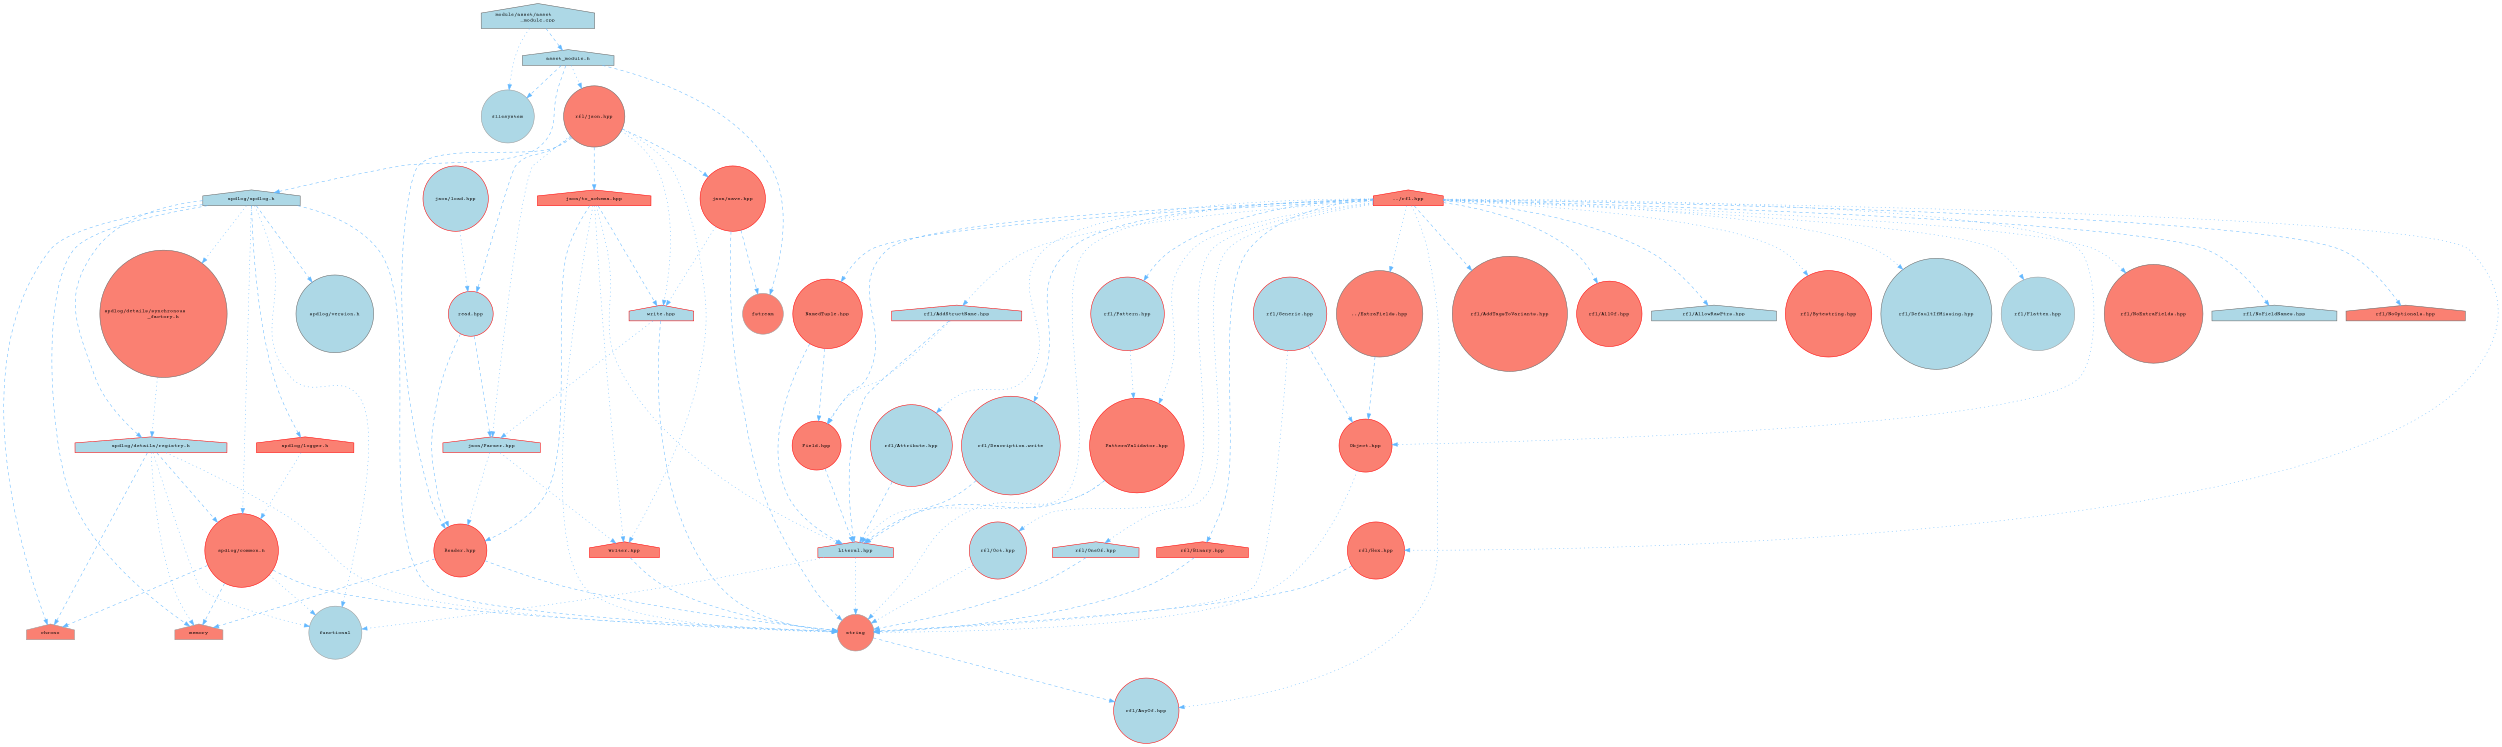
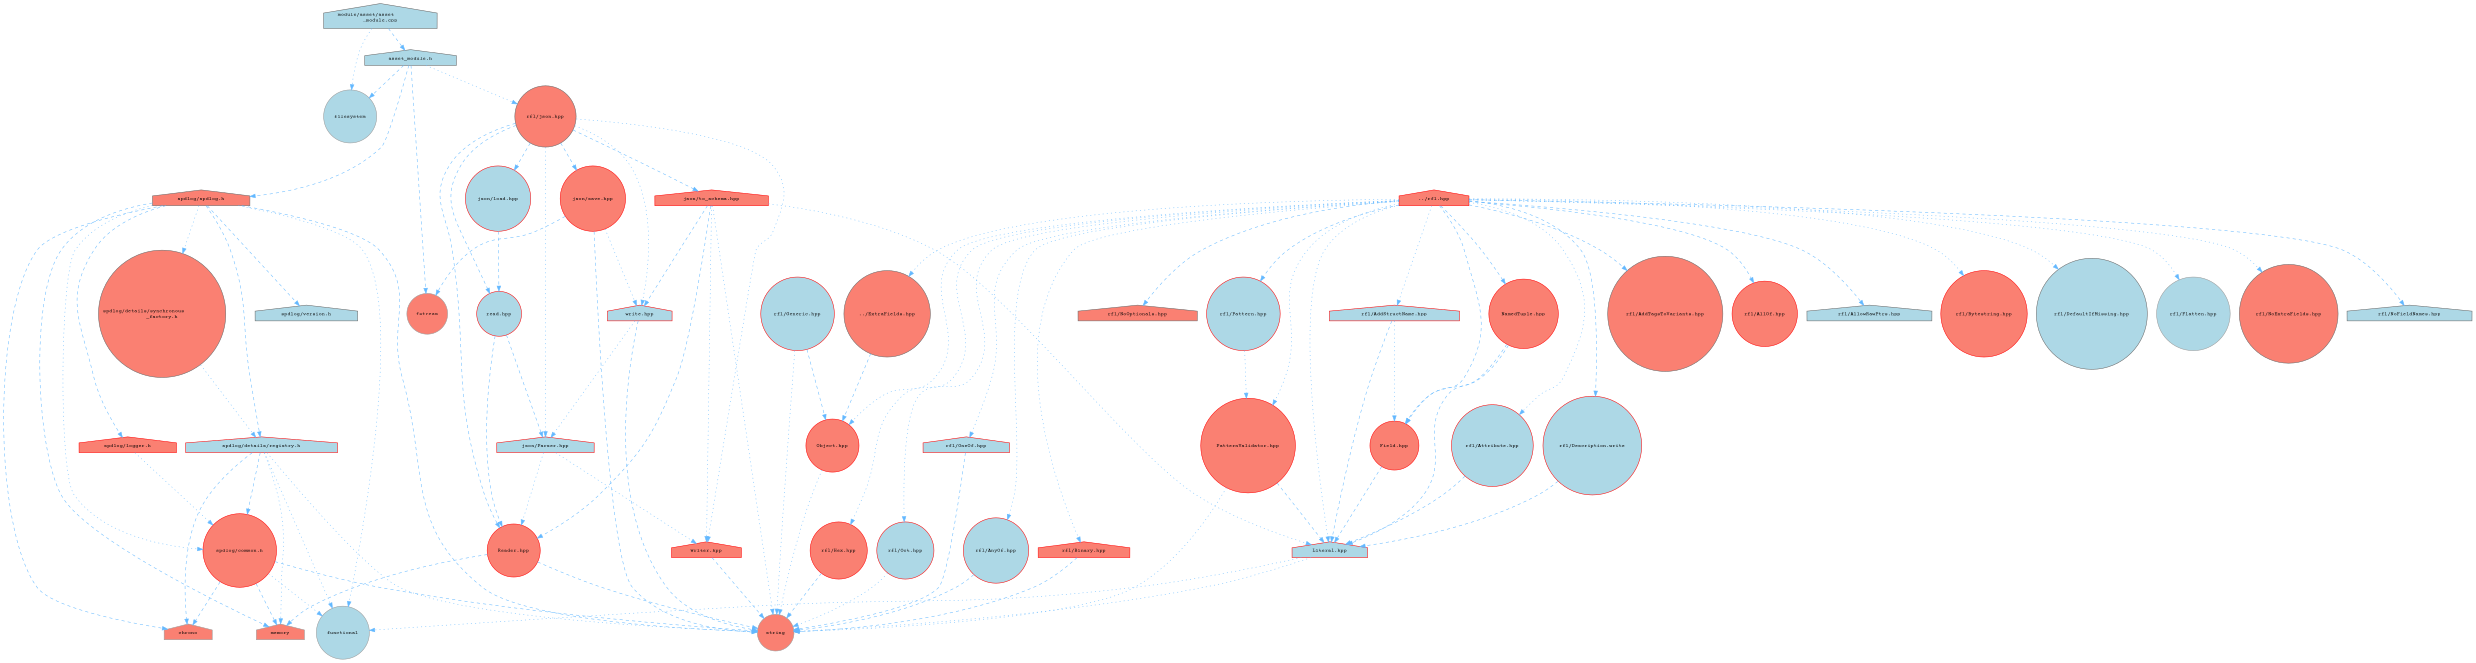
edge "rfl/json.hpp" -> "json/load.hpp": added
node "spdlog/spdlog.h": fillcolor lightblue -> salmon
edge "json/load.hpp" -> "read.hpp": style dotted -> dashed
node "spdlog/version.h": shape circle -> house
edge "../rfl.hpp" -> "rfl/Binary.hpp": style dashed -> dotted
edge "string" -> "rfl/AnyOf.hpp": reversed
